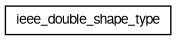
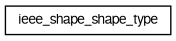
node "ieee_double_shape_type": label "ieee_double_shape_type" -> "ieee_shape_shape_type"
